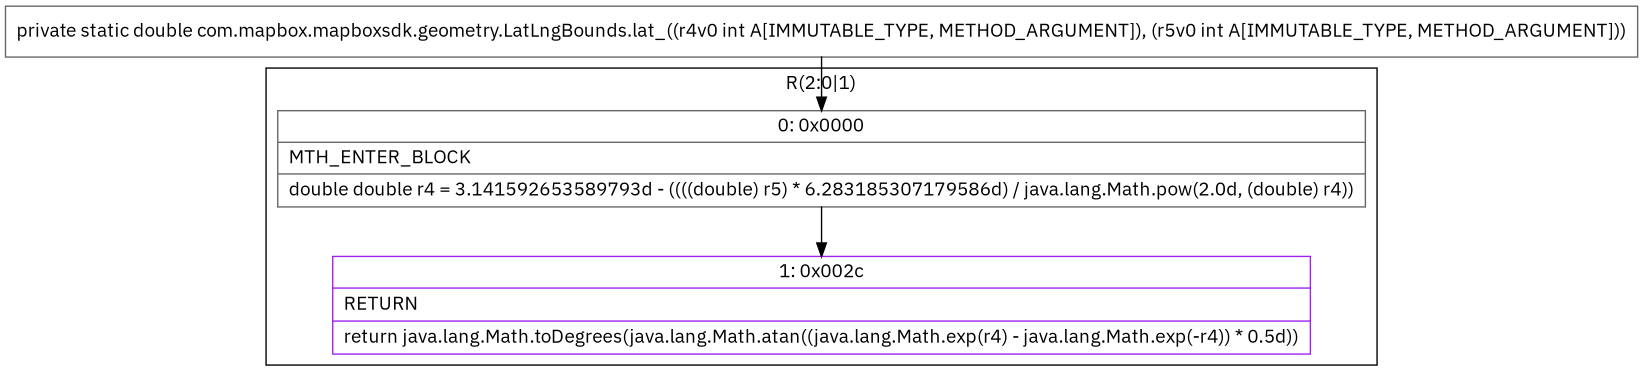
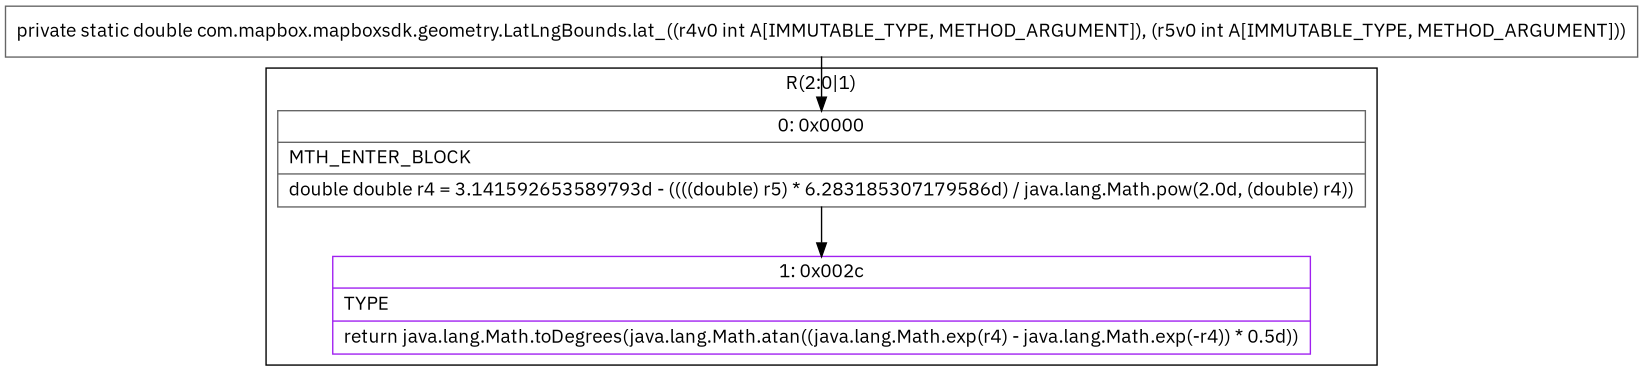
node "1: 0x002c": text "RETURN" -> "TYPE"
